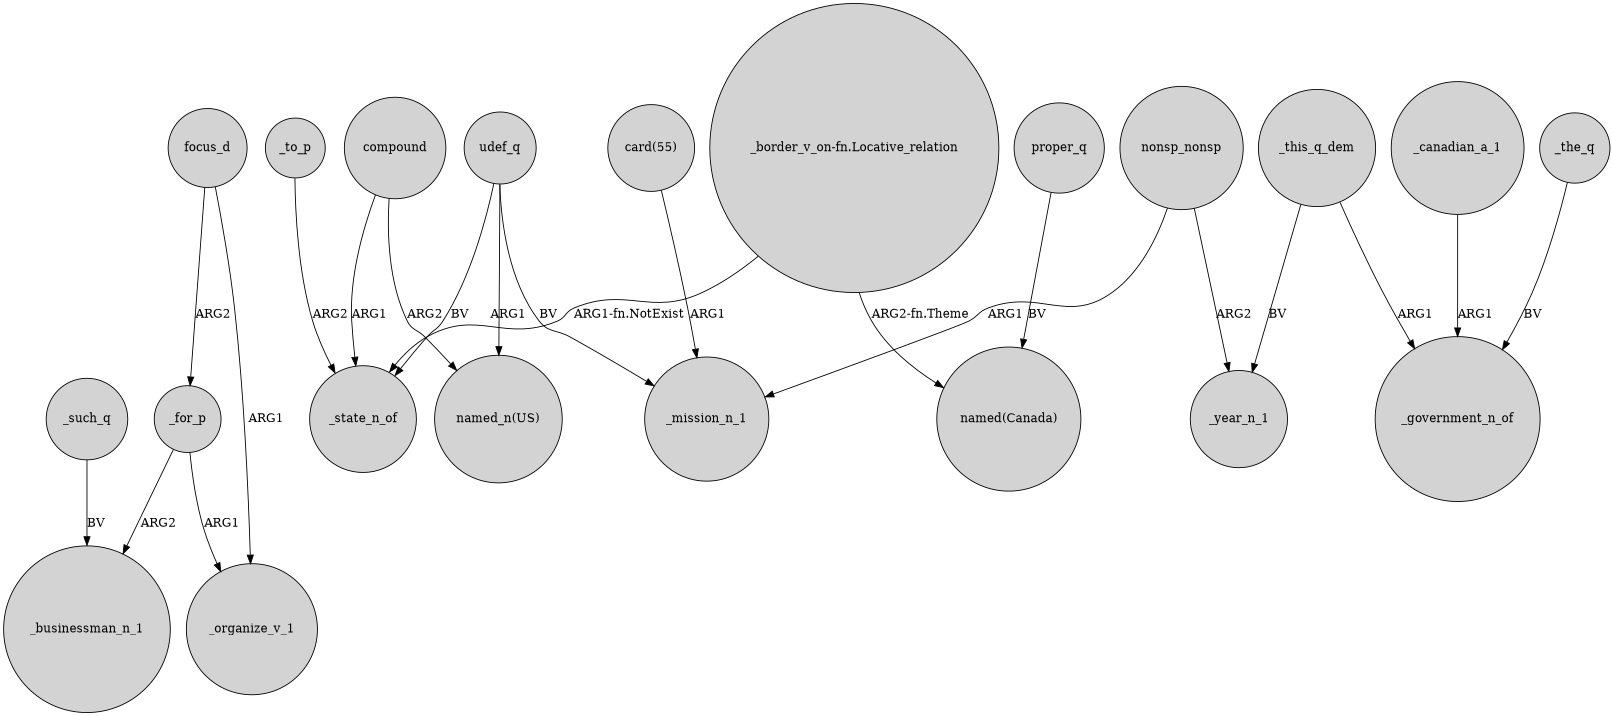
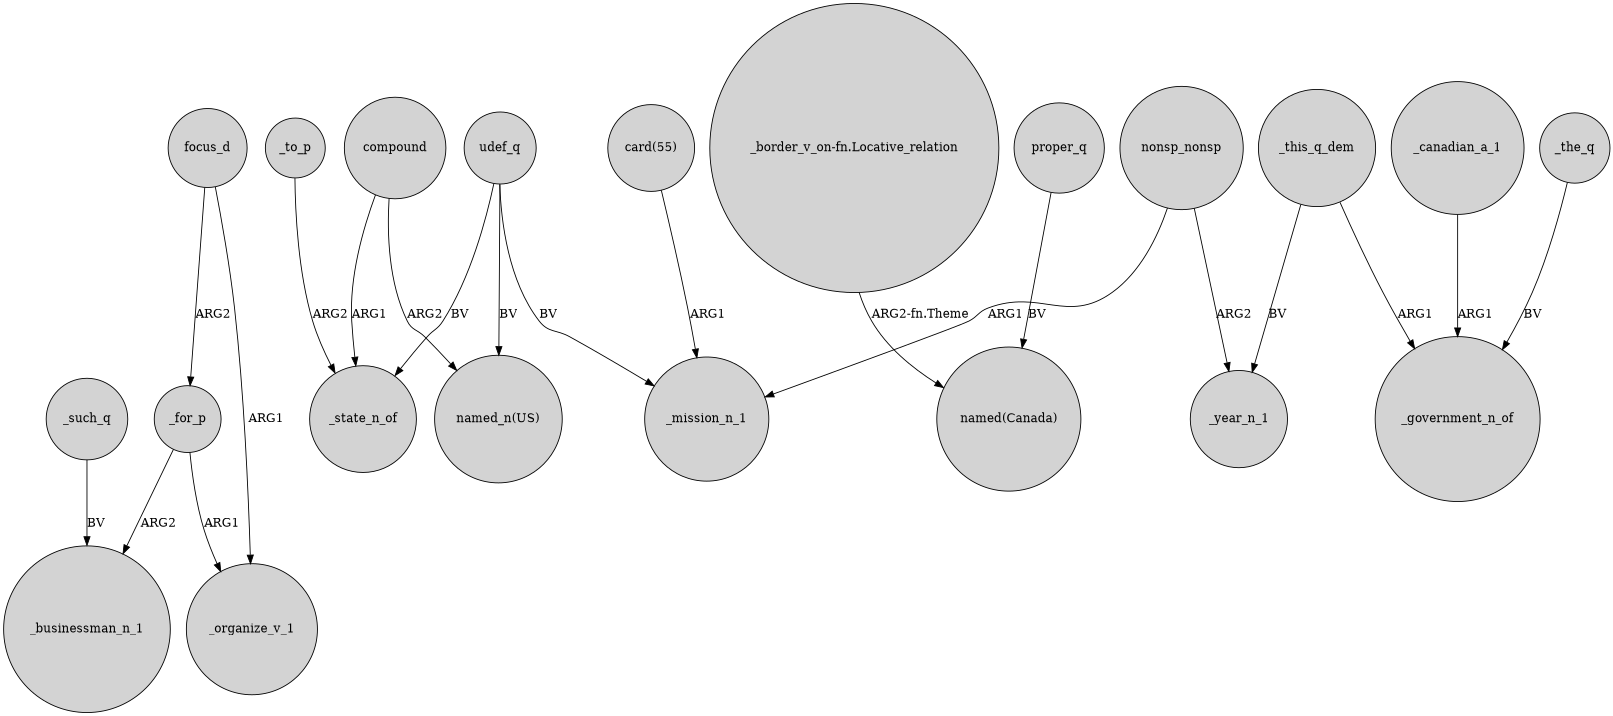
edge "_border_v_on-fn.Locative_relation" -> "_state_n_of": removed, label "ARG1-fn.NotExist"
edge "udef_q" -> "named_n(US)": label "ARG1" -> "BV"
